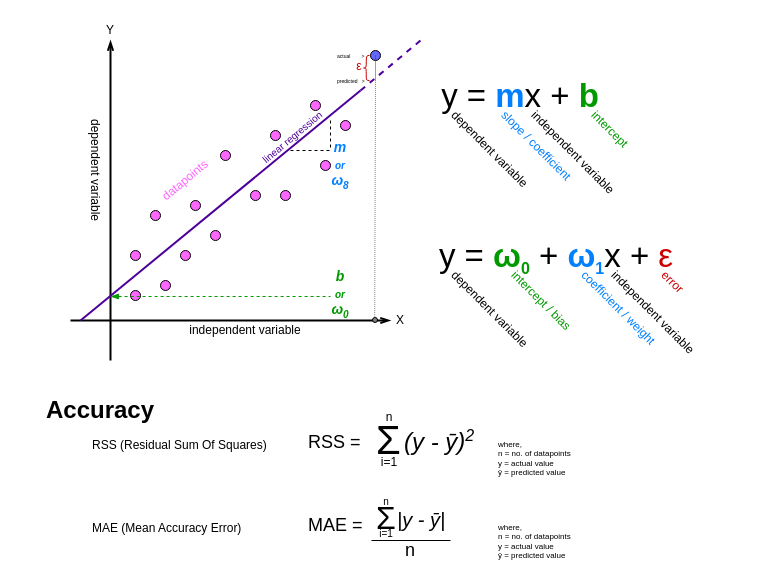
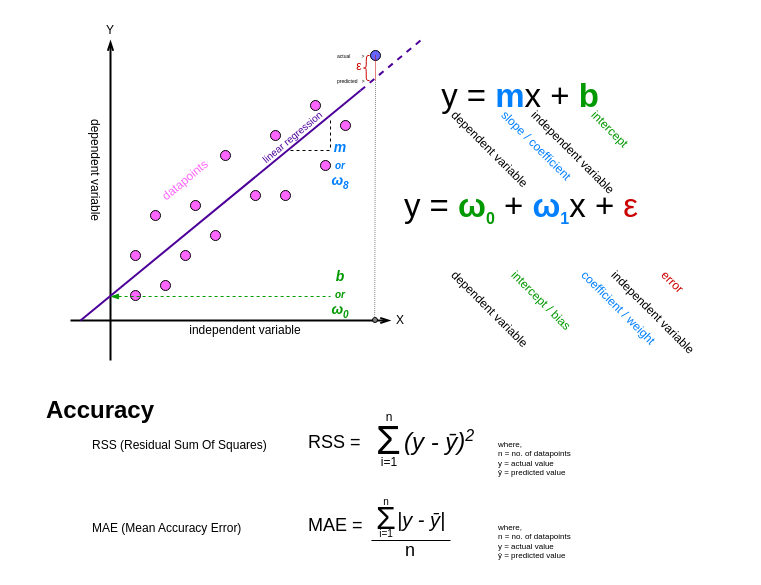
node "y = ω0 + ω1x + ε": moved (557, 259) -> (522, 209)
